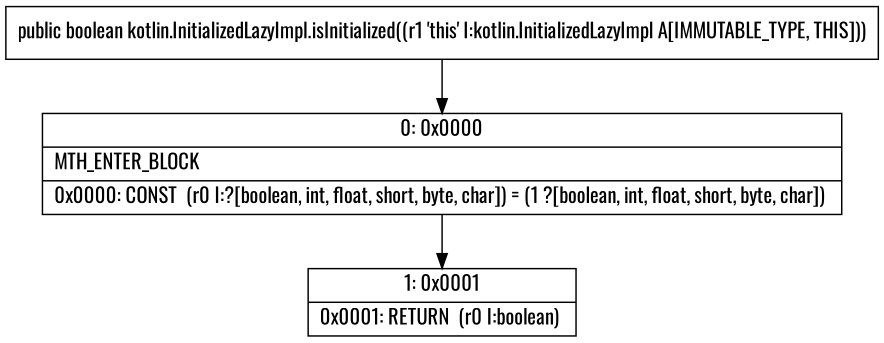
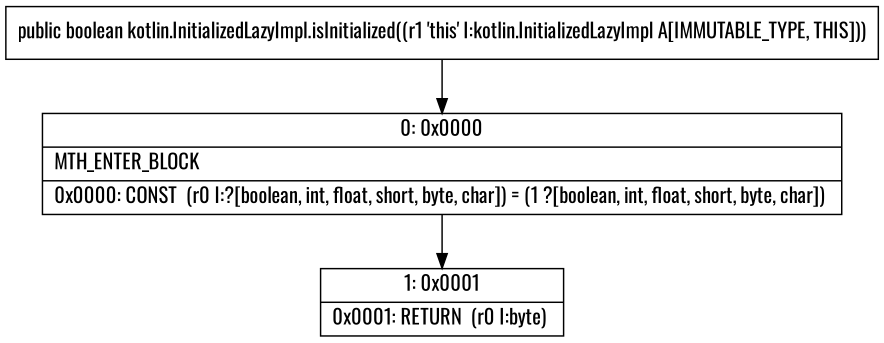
node "1: 0x0001": text "0x0001: RETURN  (r0 I:boolean)" -> "0x0001: RETURN  (r0 I:byte)"
